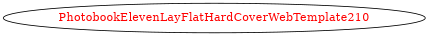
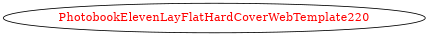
node "PhotobookElevenLayFlatHardCoverWebTemplate210": label "PhotobookElevenLayFlatHardCoverWebTemplate210" -> "PhotobookElevenLayFlatHardCoverWebTemplate220"
